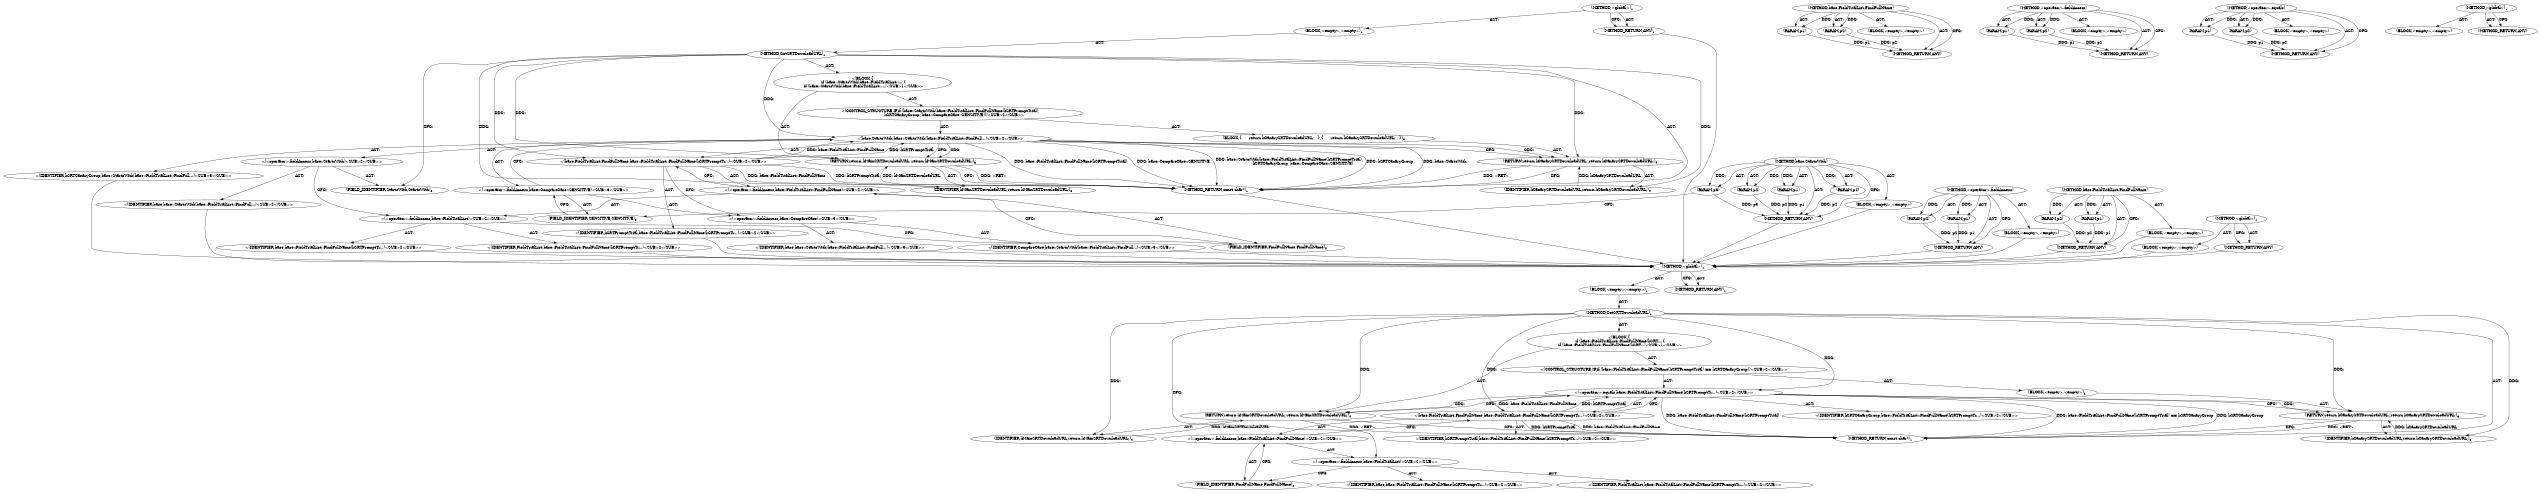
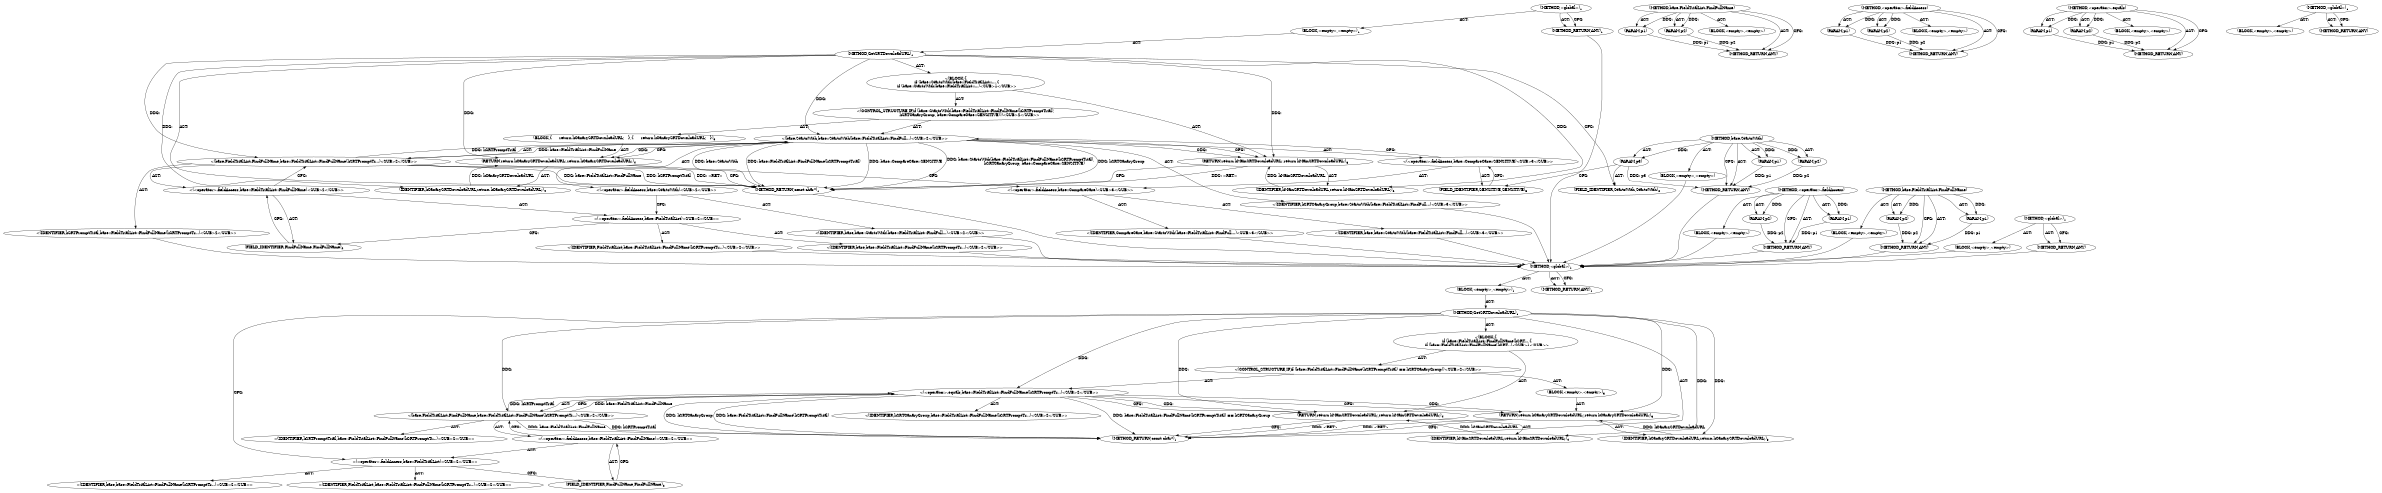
edge "<(<operator>.fieldAccess,base::StartsWith)<SUB>2</SUB>>" -> "(FIELD_IDENTIFIER,StartsWith,StartsWith)": now "(PARAM,p3)" -> "(FIELD_IDENTIFIER,StartsWith,StartsWith)"
node "(PARAM,p4)": removed
